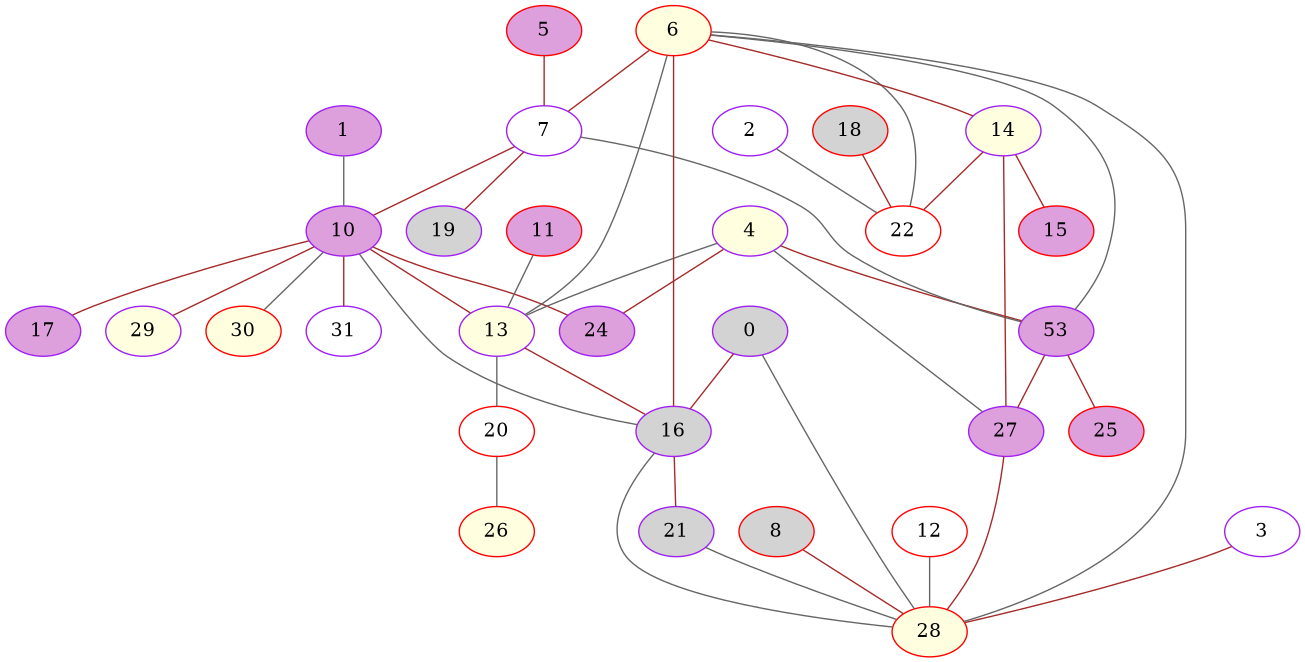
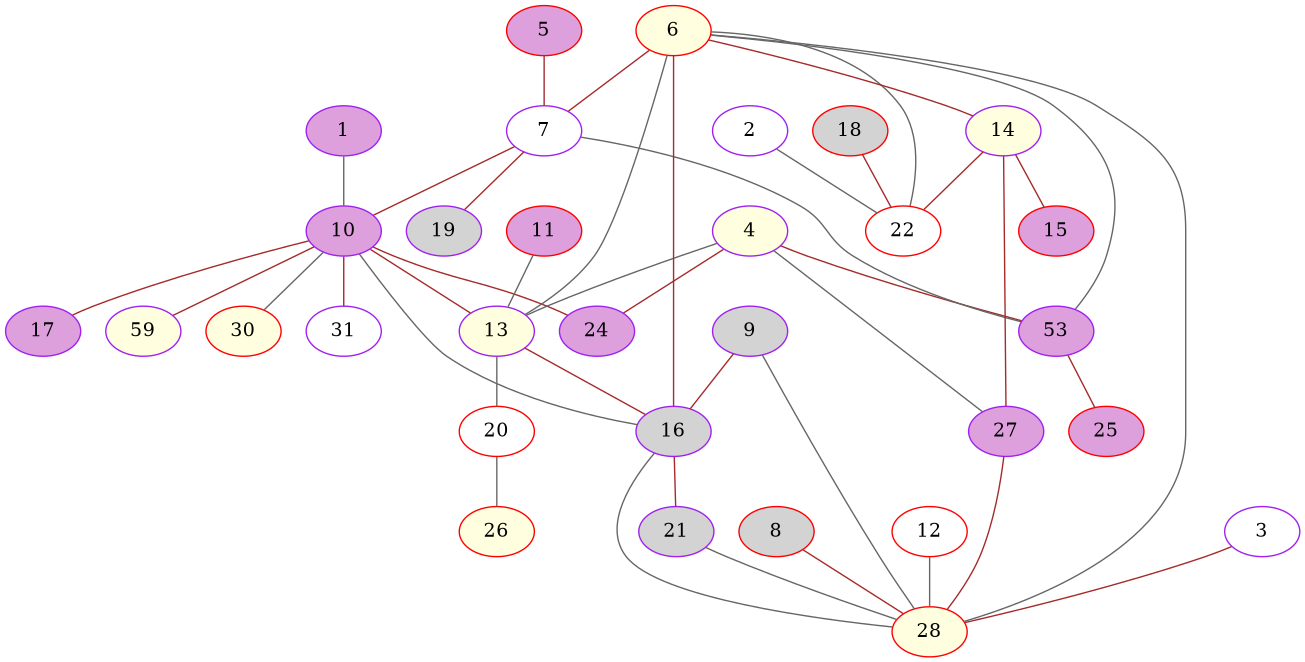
node "29": label "29" -> "59"
node "0": label "0" -> "9"
edge "53" -- "27": removed
